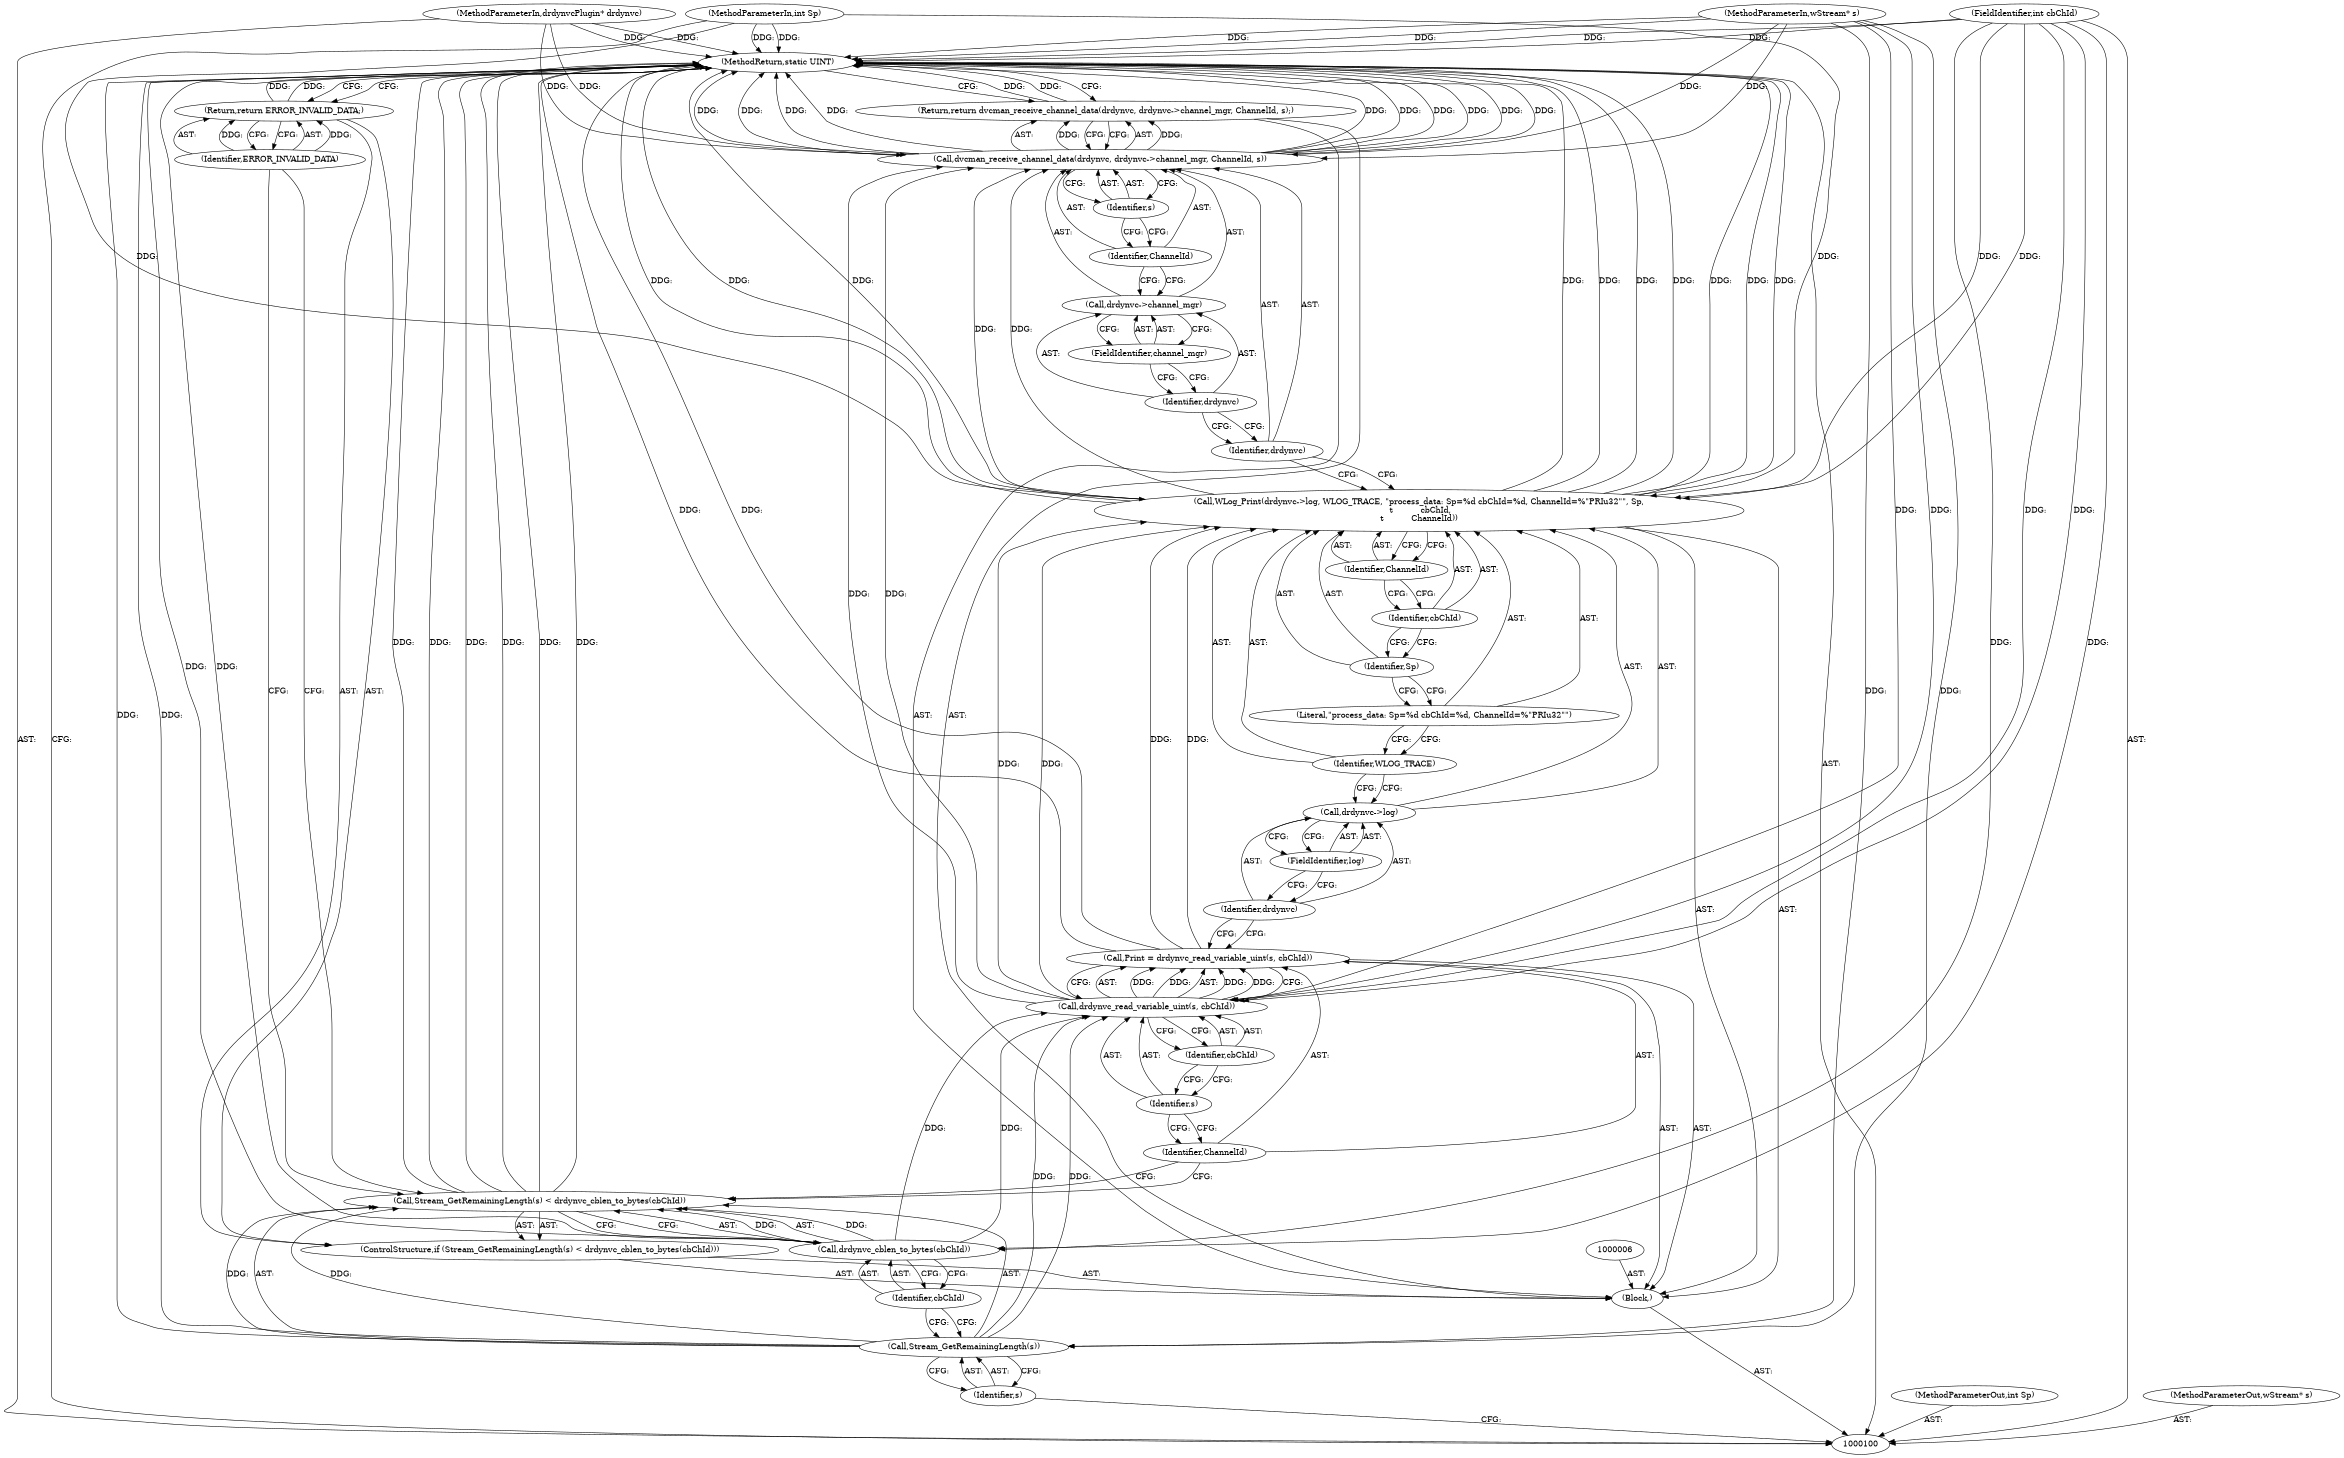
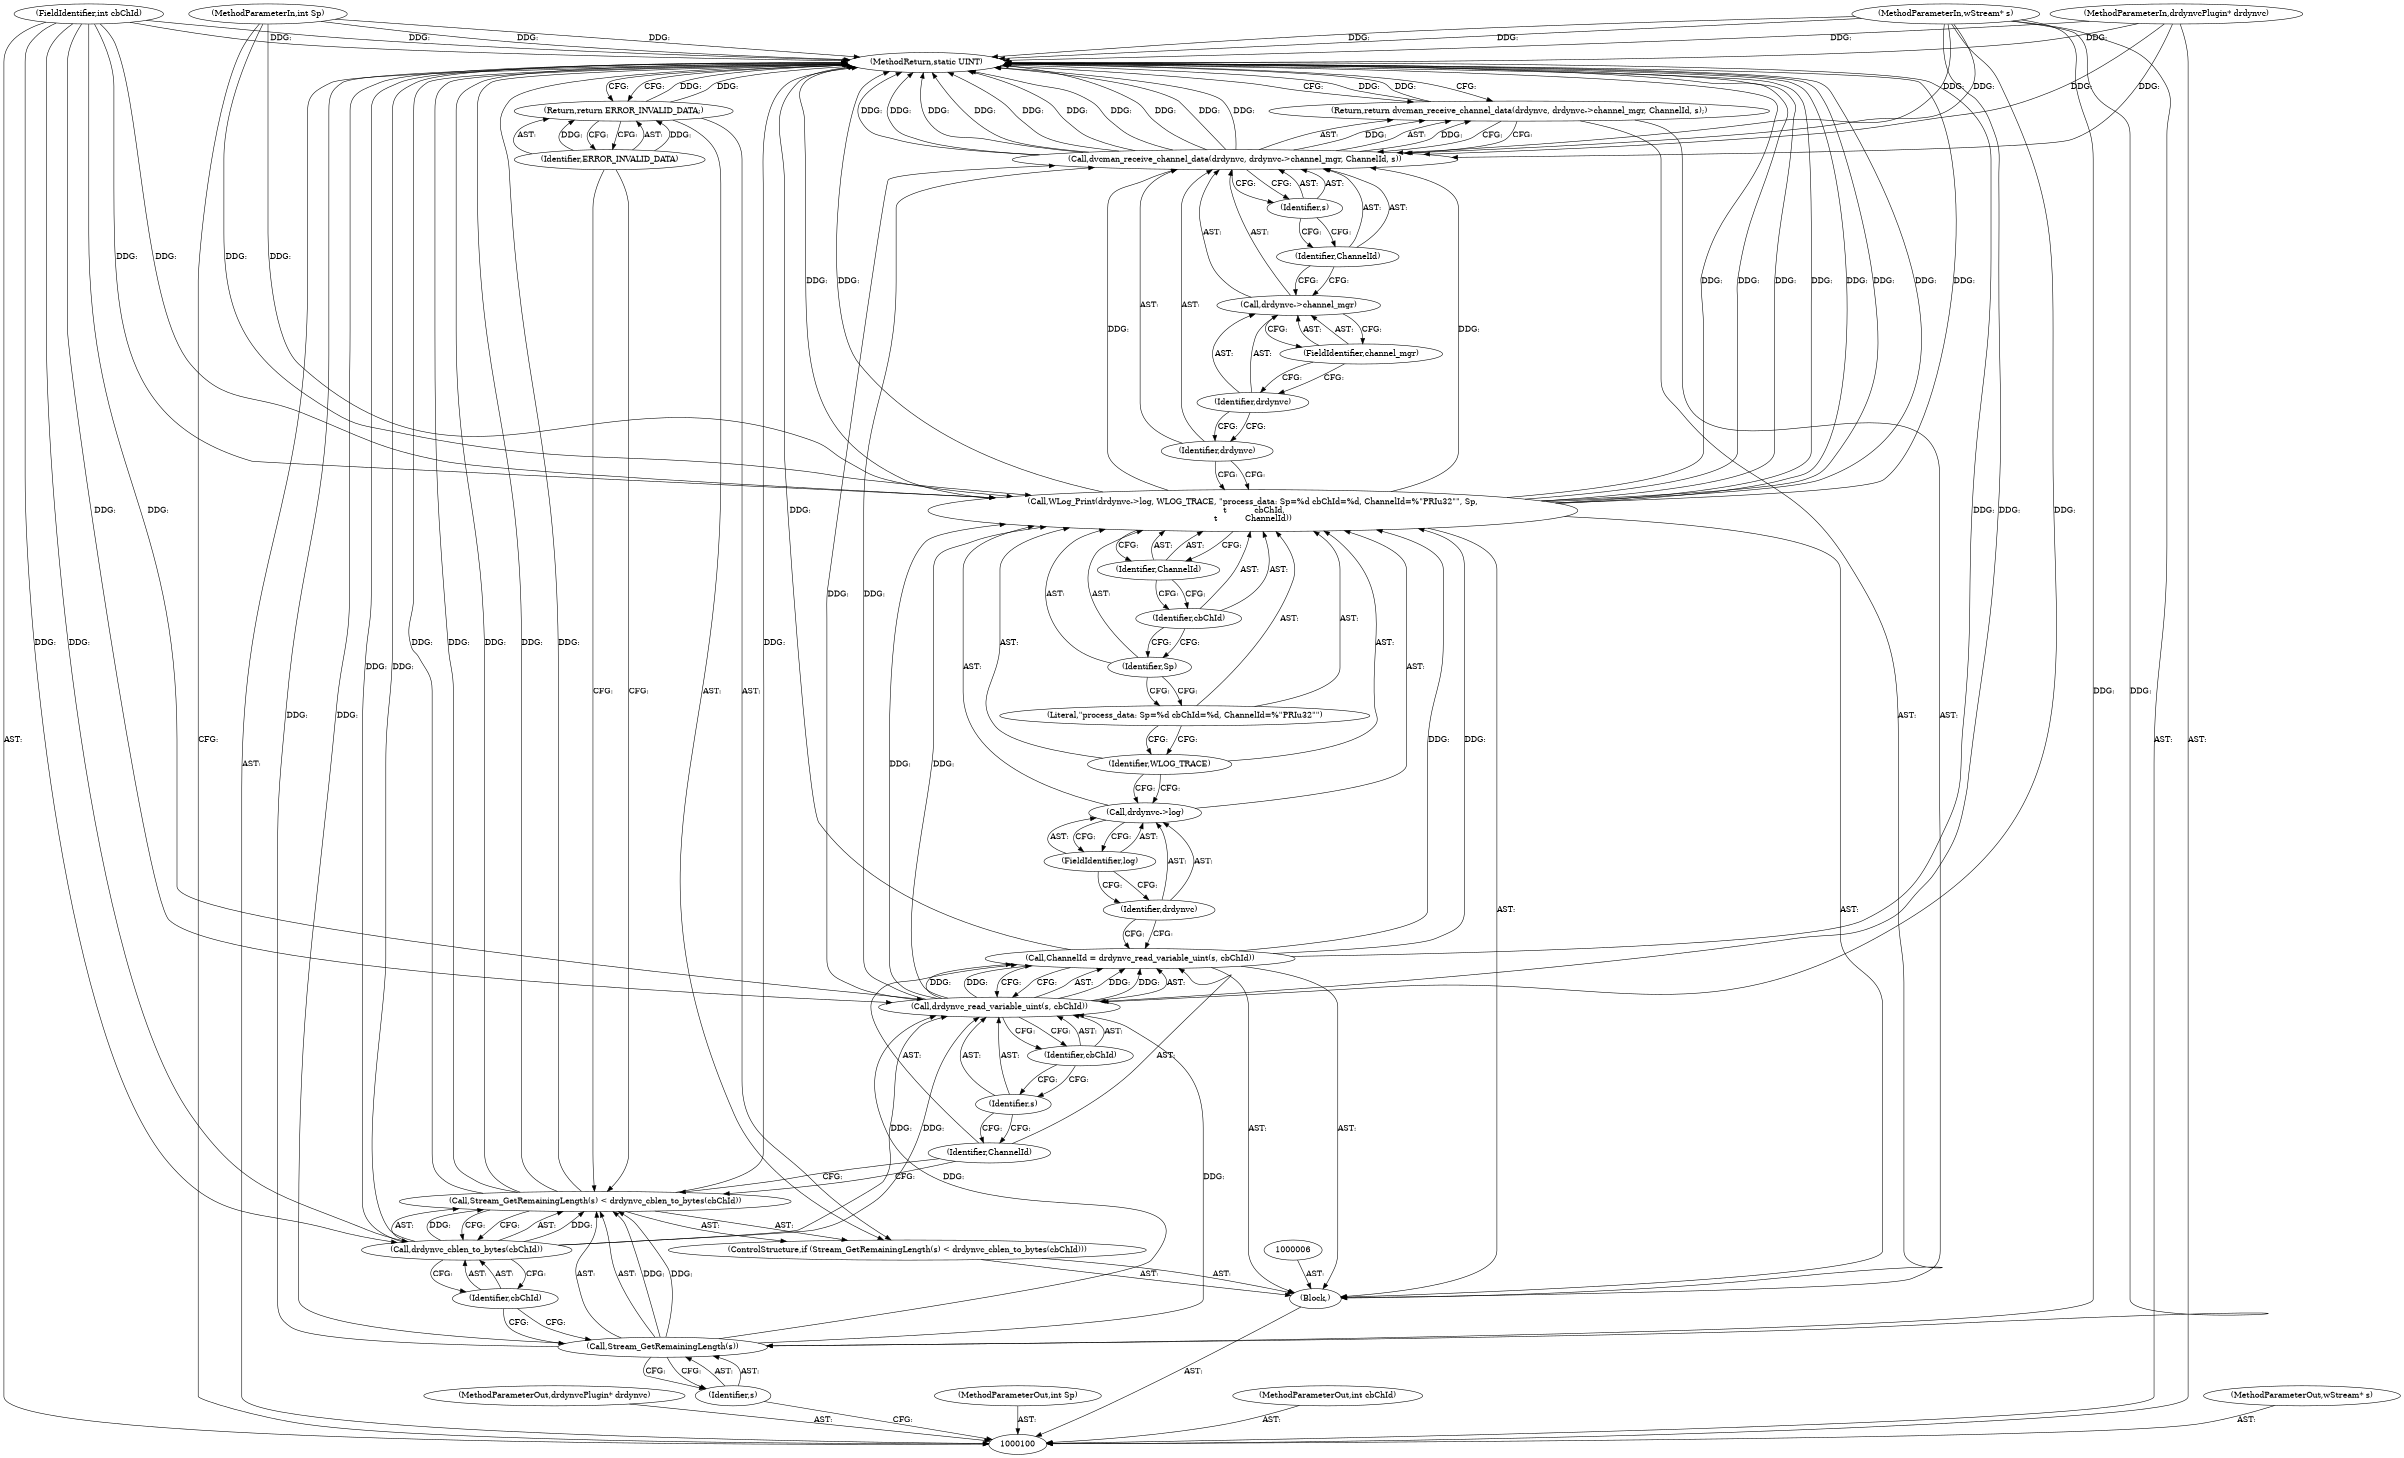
node "(Call,Print = drdynvc_read_variable_uint(s, cbChId))": label "(Call,Print = drdynvc_read_variable_uint(s, cbChId))" -> "(Call,ChannelId = drdynvc_read_variable_uint(s, cbChId))"
edge "(MethodParameterIn,wStream* s)" -> "1000100": added, label "AST:"
node "(MethodParameterOut,drdynvcPlugin* drdynvc)": added
node "(MethodParameterOut,int cbChId)": added
